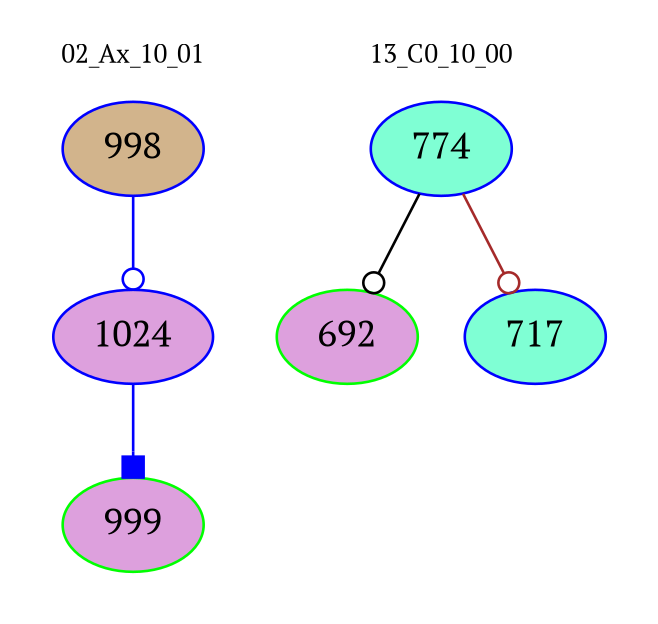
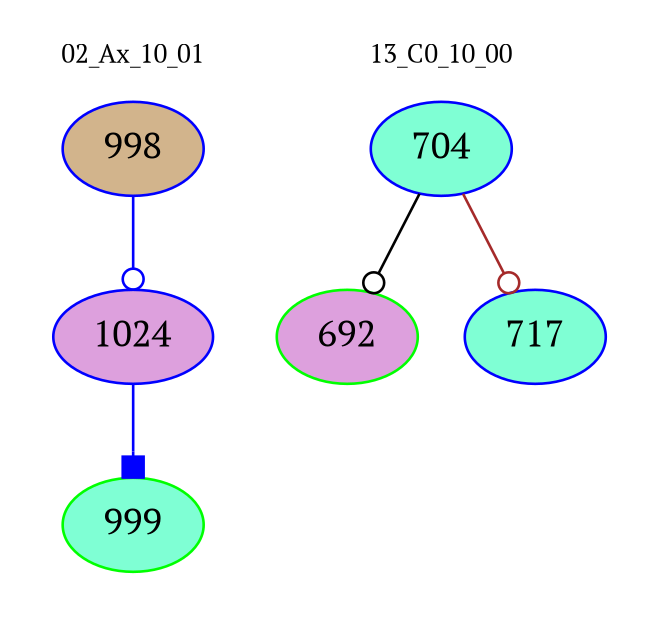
node "774": label "774" -> "704"
node "999": fillcolor plum -> aquamarine
